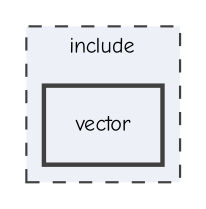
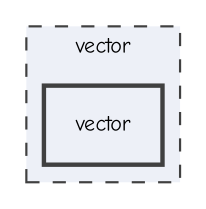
cluster "include": label "include" -> "vector"
